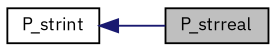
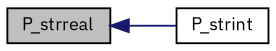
edge "P_strreal" -> "P_strint": reversed
